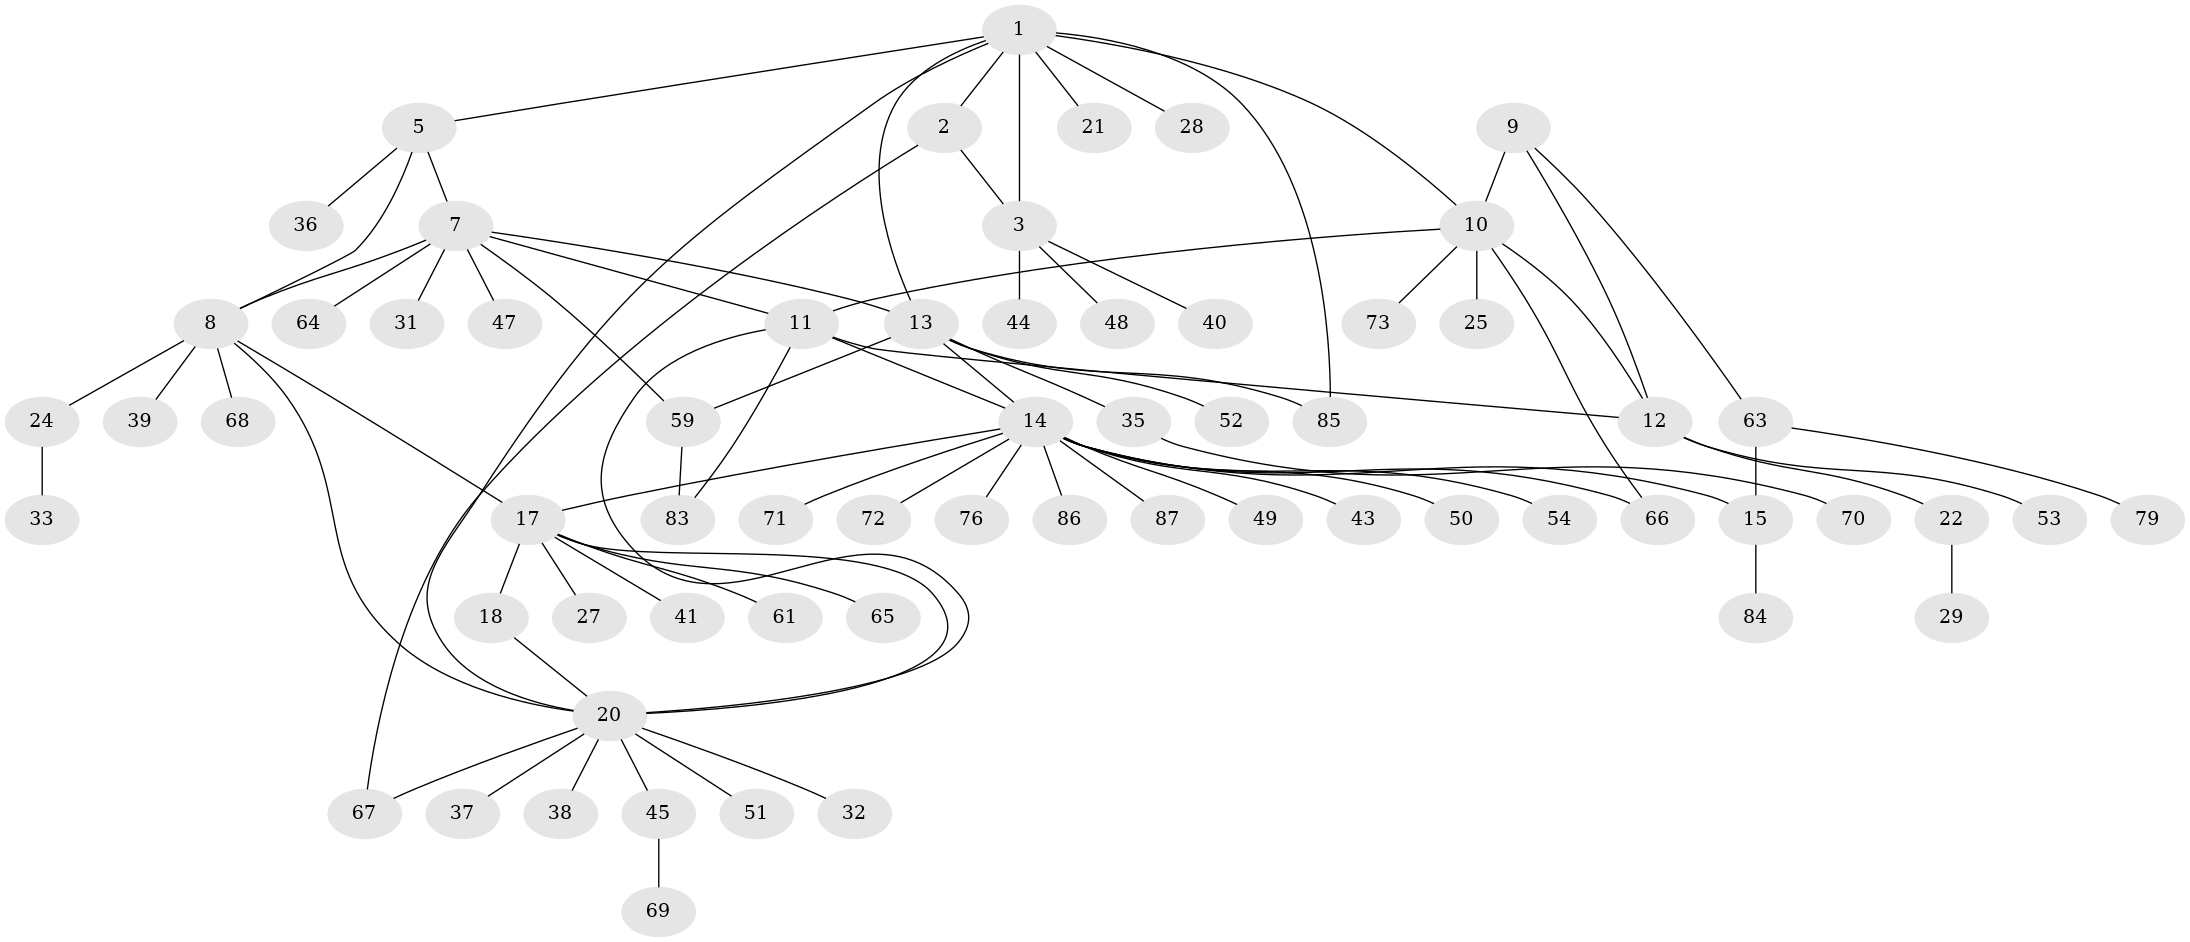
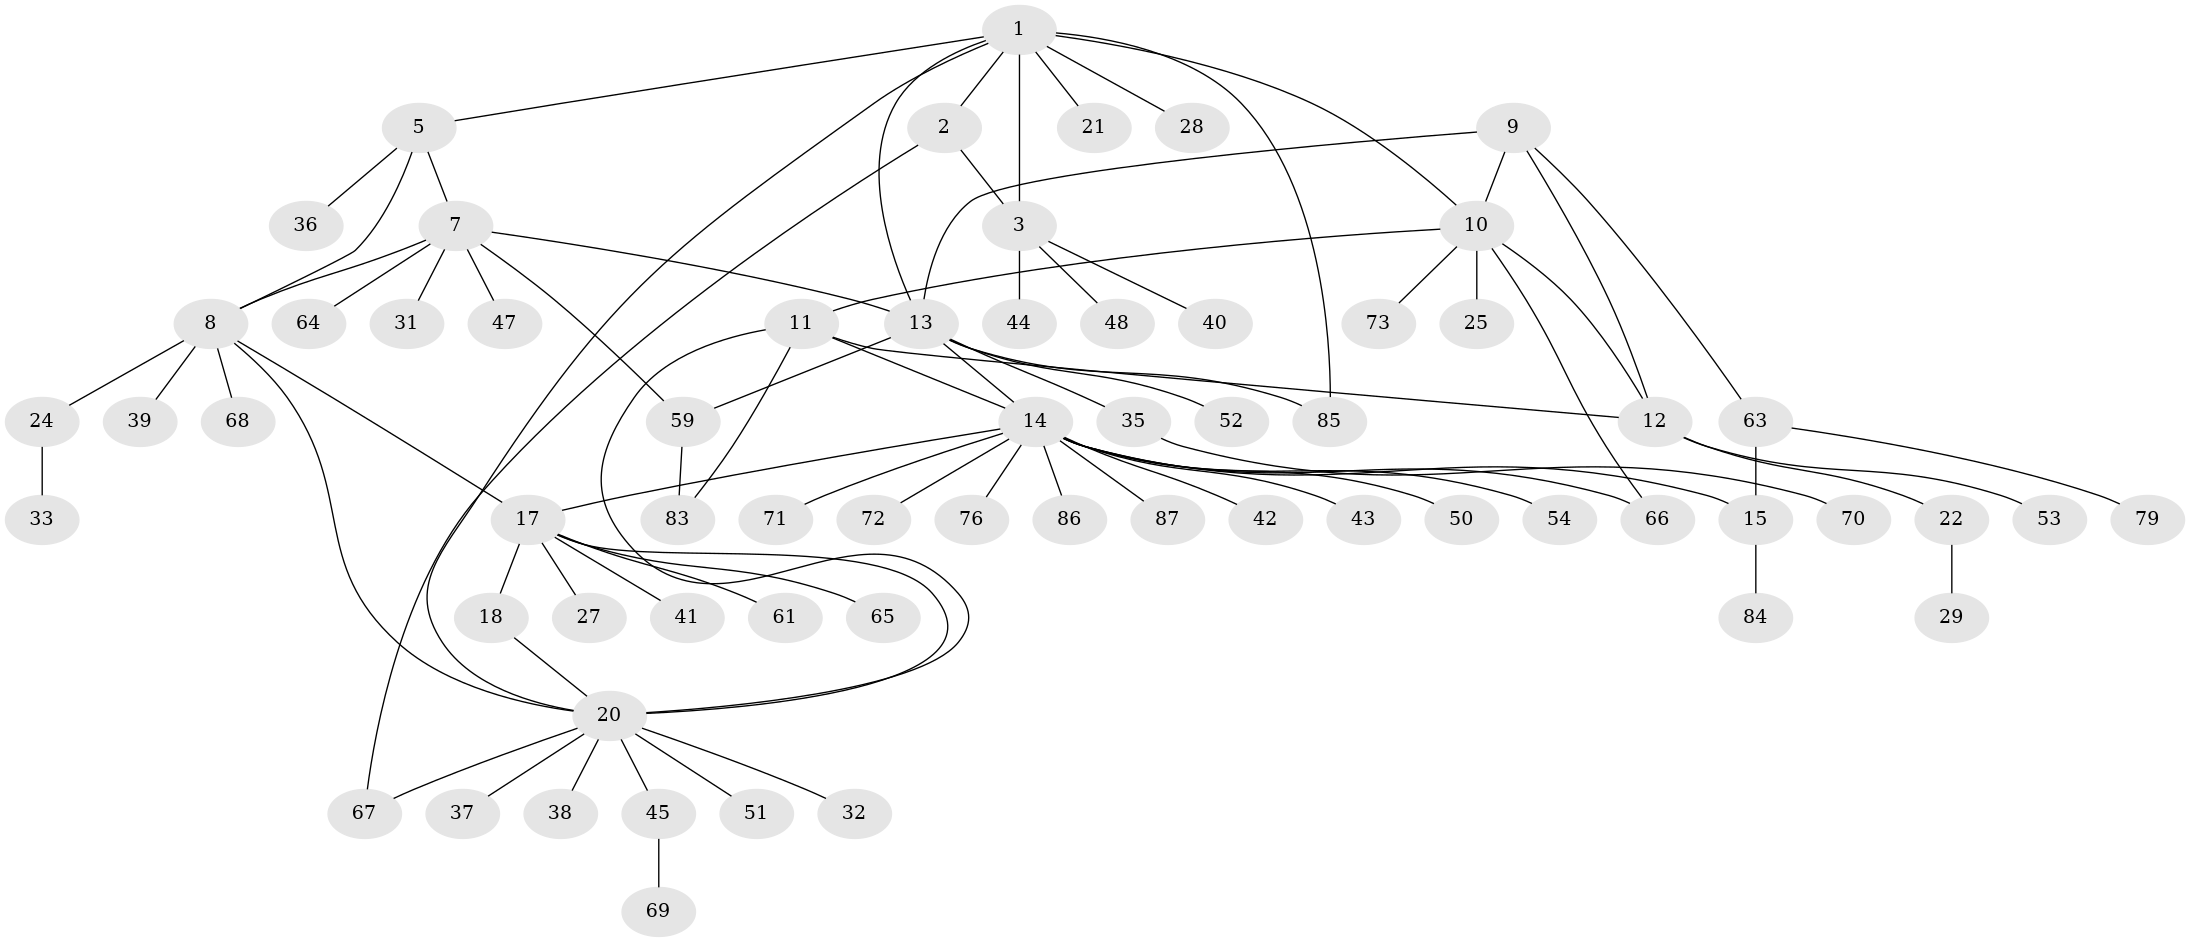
edge "9" -- "13": added
edge "7" -- "11": removed
node "49": label "49" -> "42"
